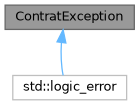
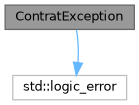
edge "std::logic_error" -> "ContratException": reversed
